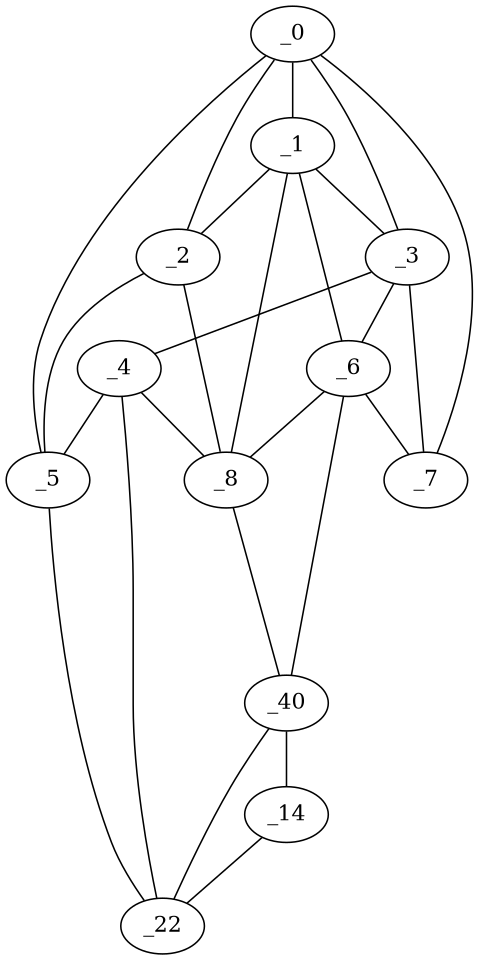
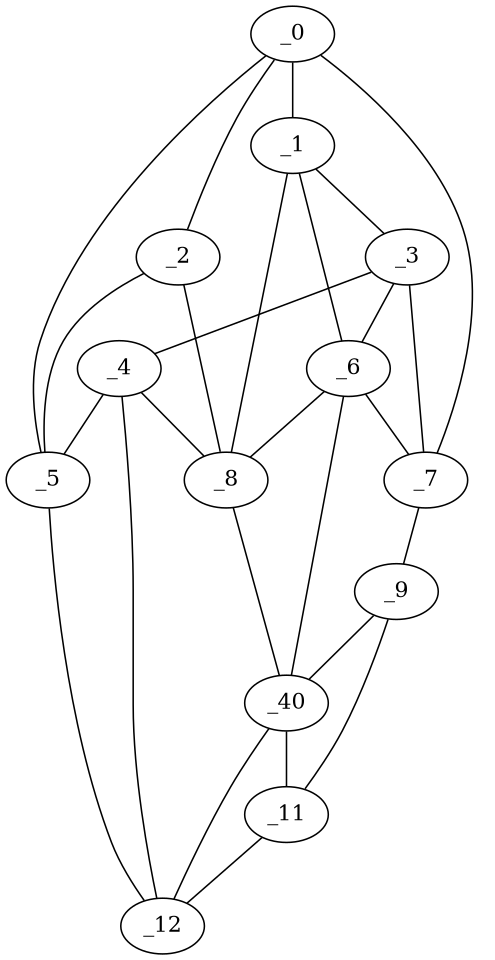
edge "_0" -- "_3": removed
edge "_1" -- "_2": removed
node "_9": added
node "_14": label "_14" -> "_11"
node "_22": label "_22" -> "_12"
